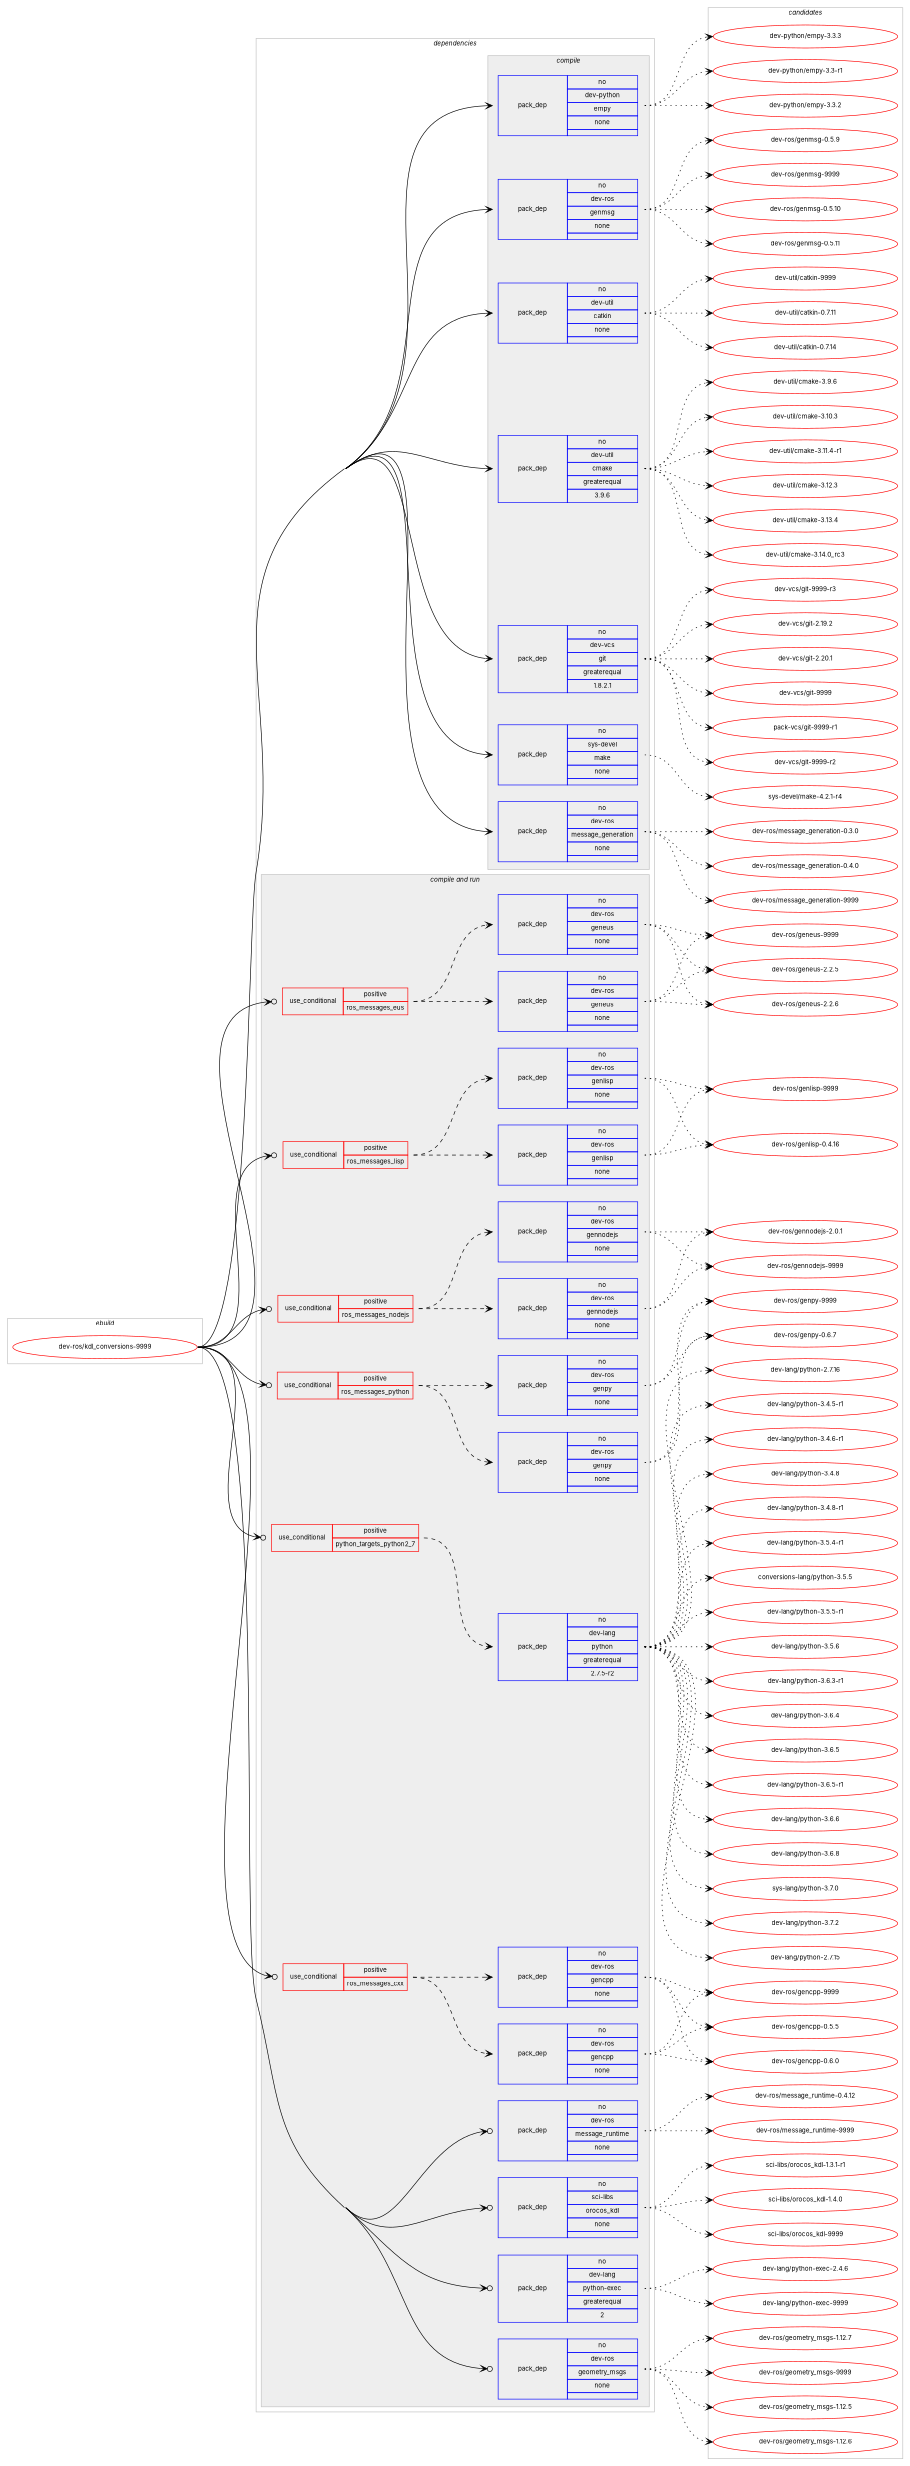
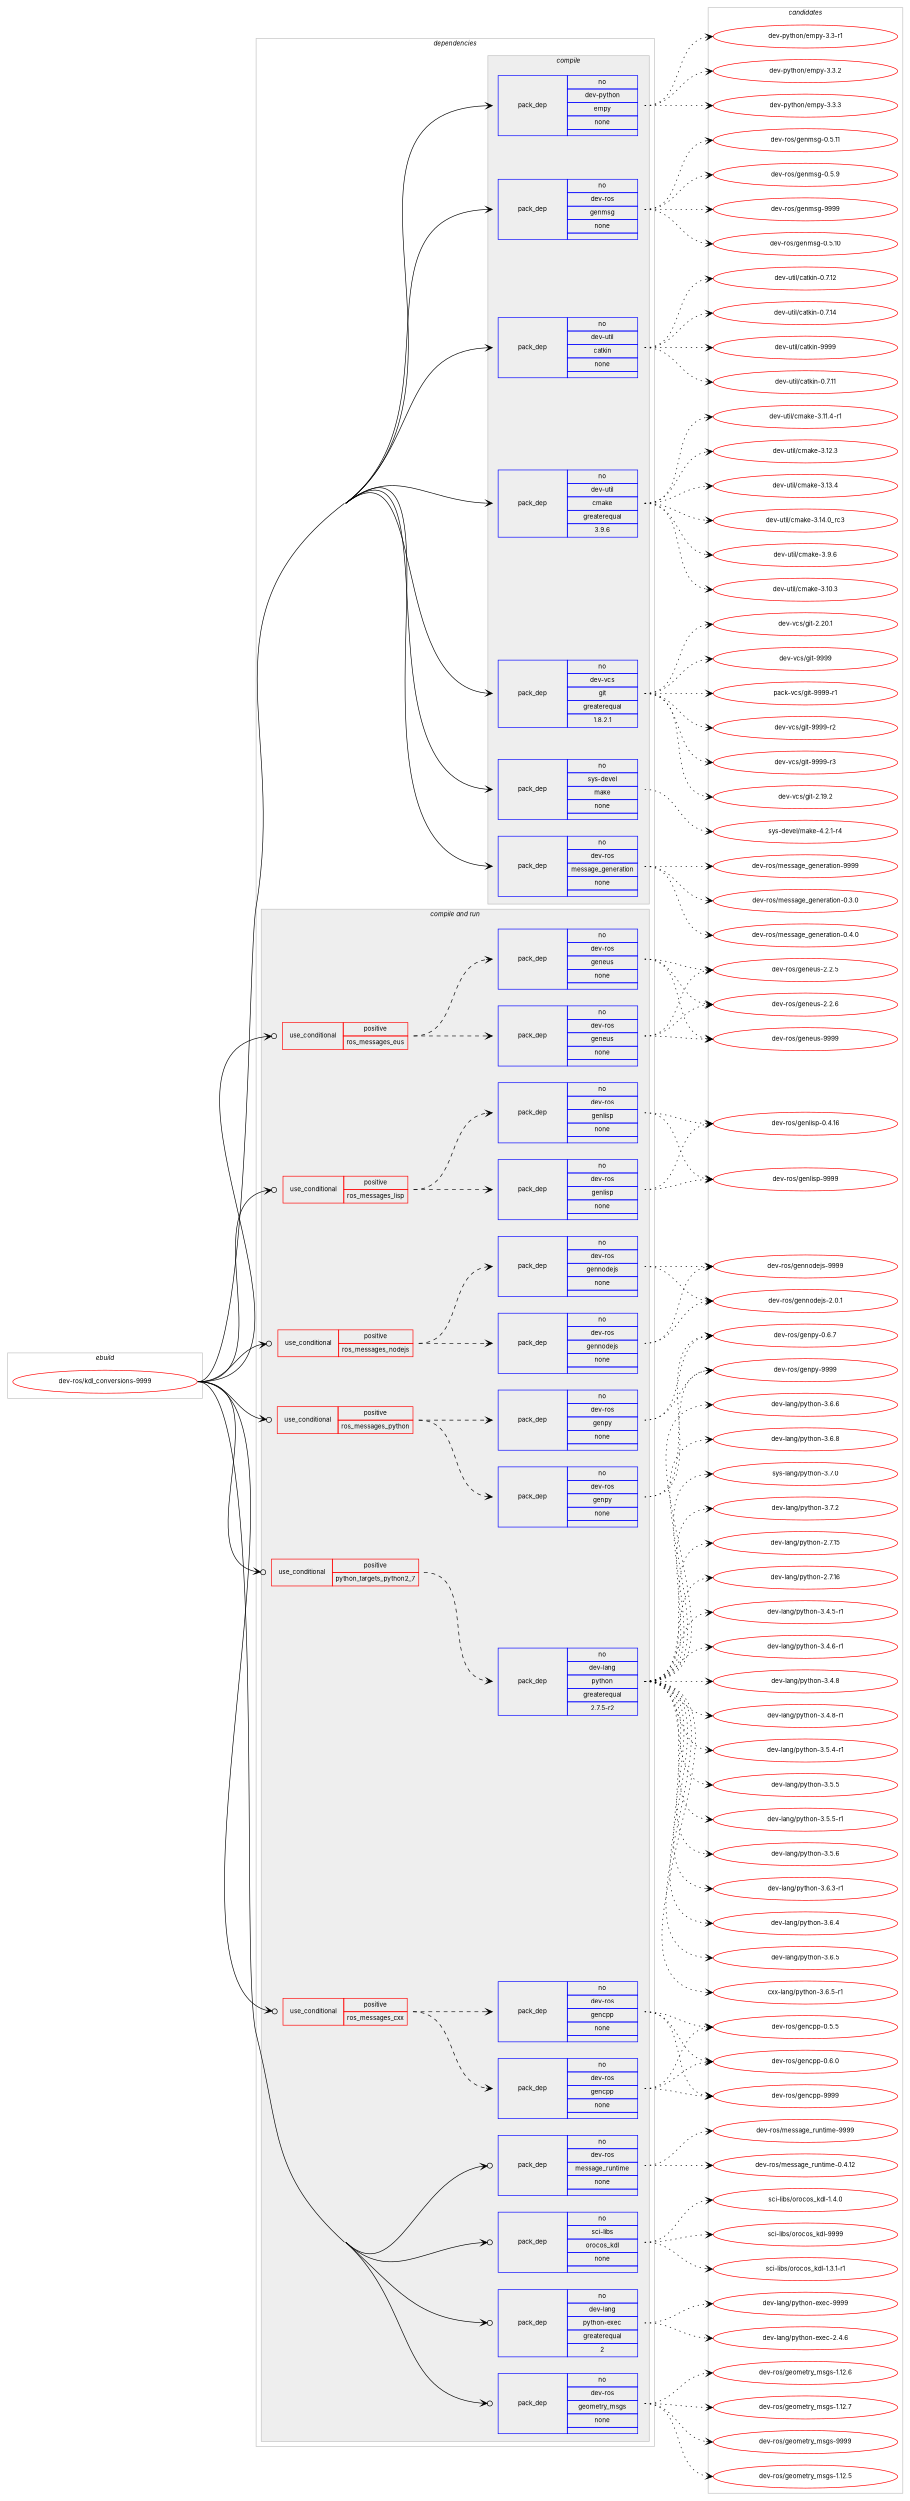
node "dev-util/catkin-0.7.12": added
node "conversions-lang/python-3.5.5": label "conversions-lang/python-3.5.5" -> "dev-lang/python-3.5.5"
node "dev-lang/python-3.6.5-r1": label "dev-lang/python-3.6.5-r1" -> "cxx-lang/python-3.6.5-r1"
